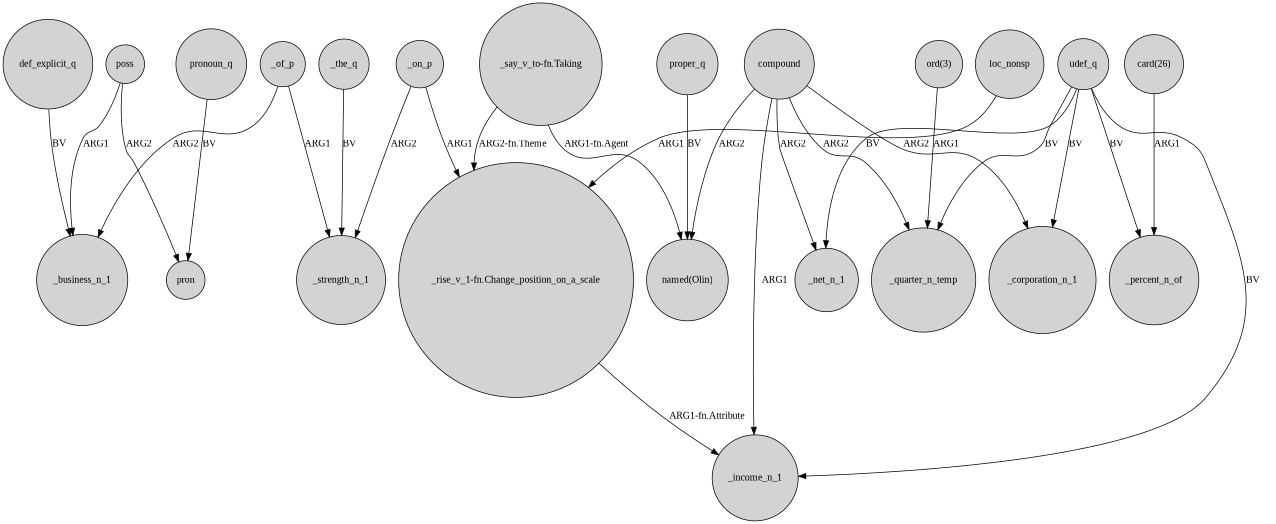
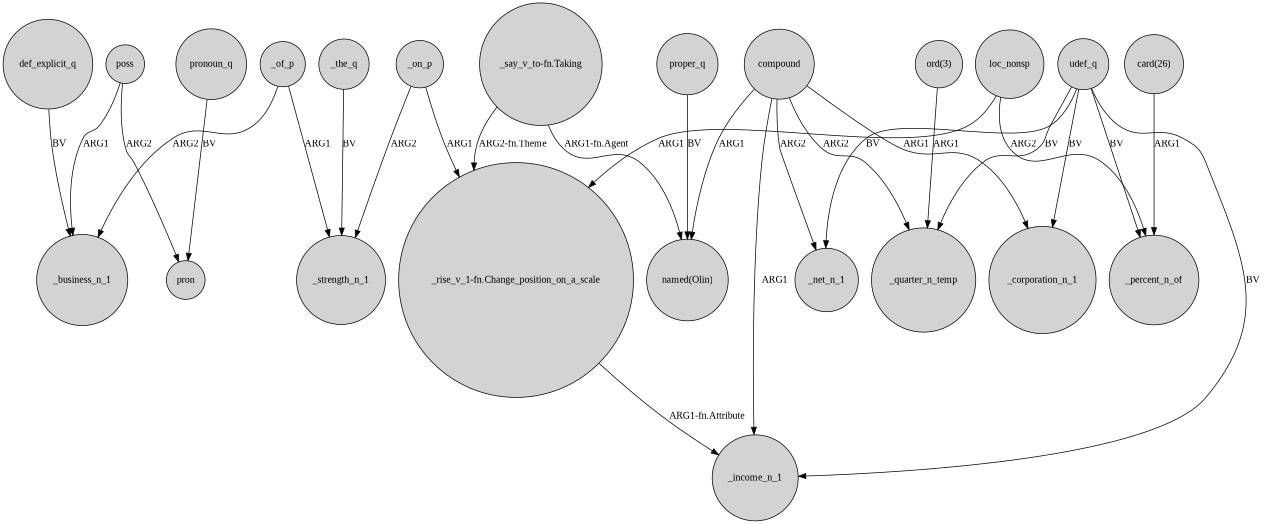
edge "compound" -> "named(Olin)": label "ARG2" -> "ARG1"
edge "compound" -> "_corporation_n_1": label "ARG2" -> "ARG1"
edge "loc_nonsp" -> "_percent_n_of": added, label "ARG2"
